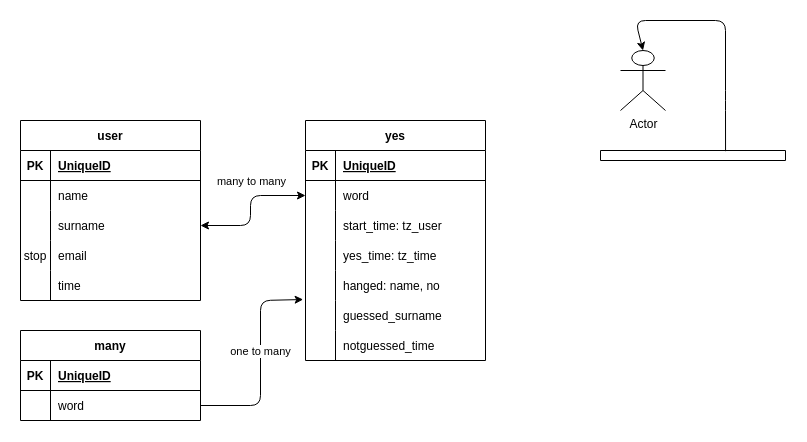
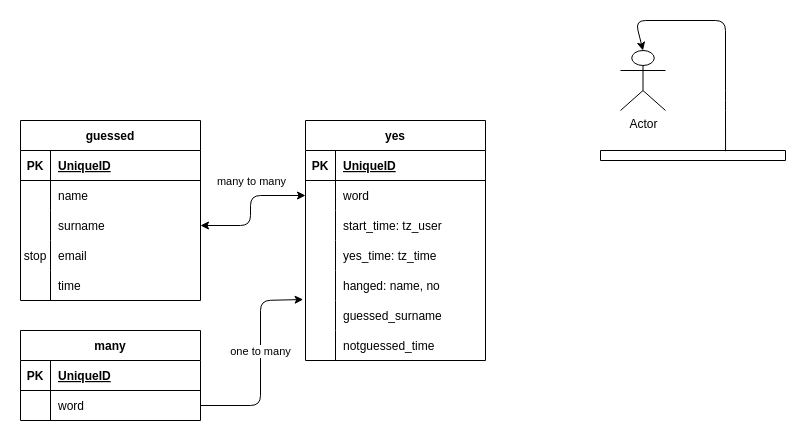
node "user": label "user" -> "guessed"
